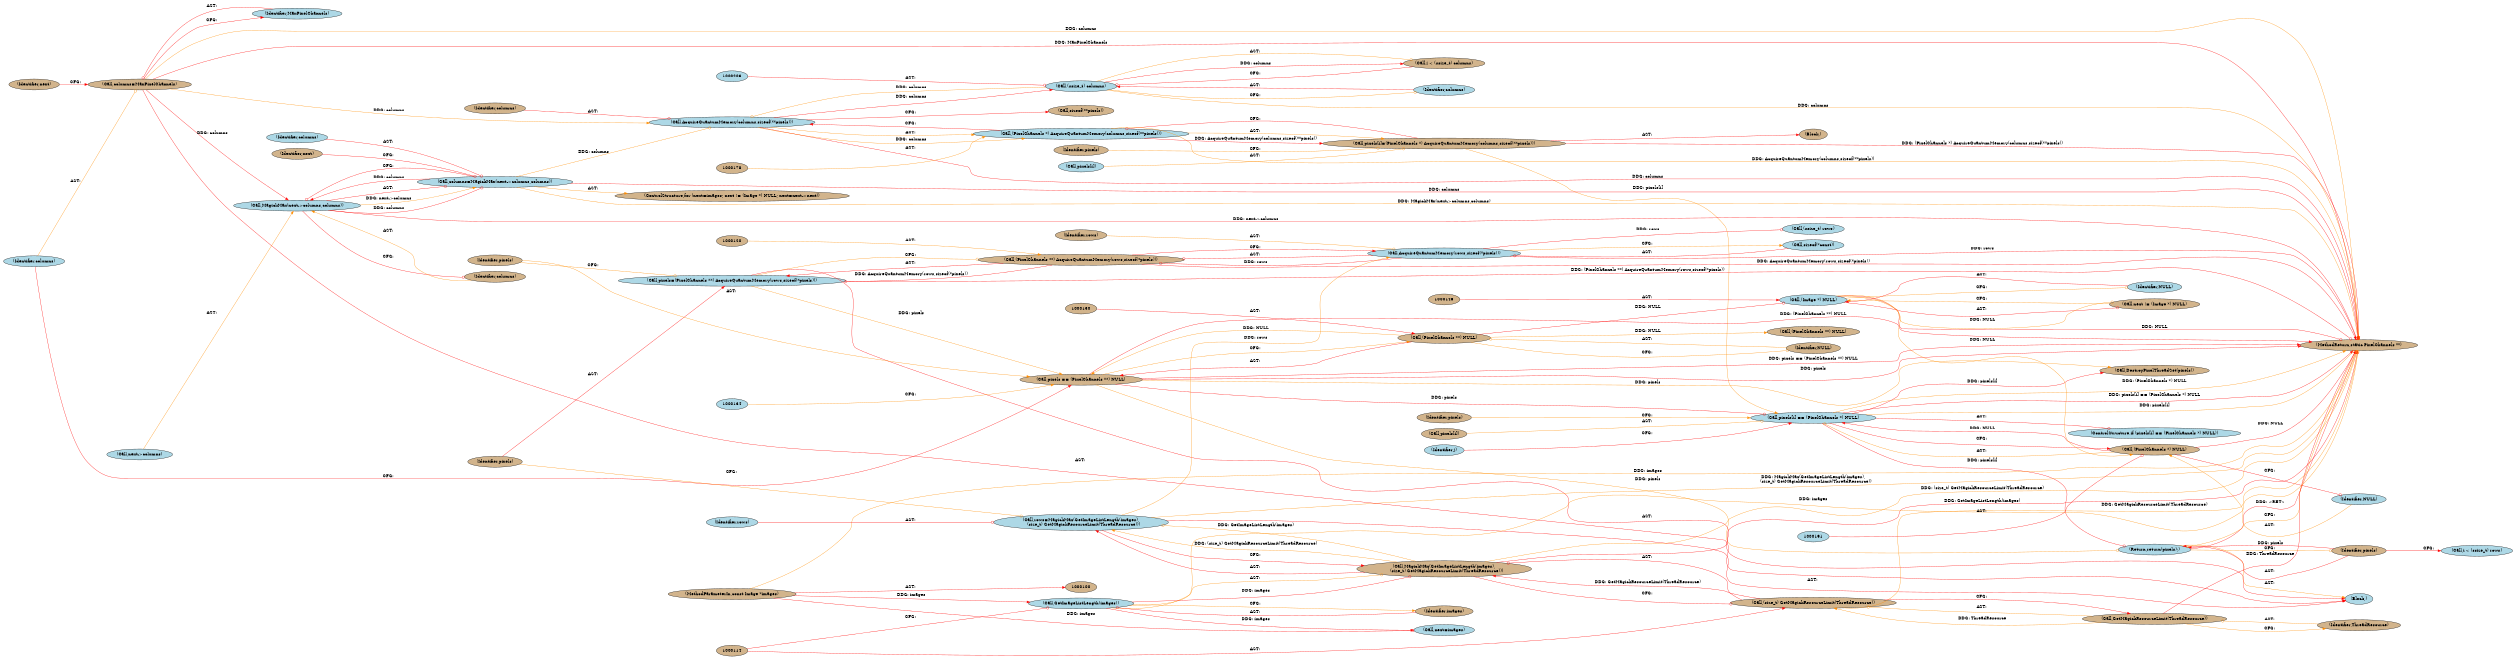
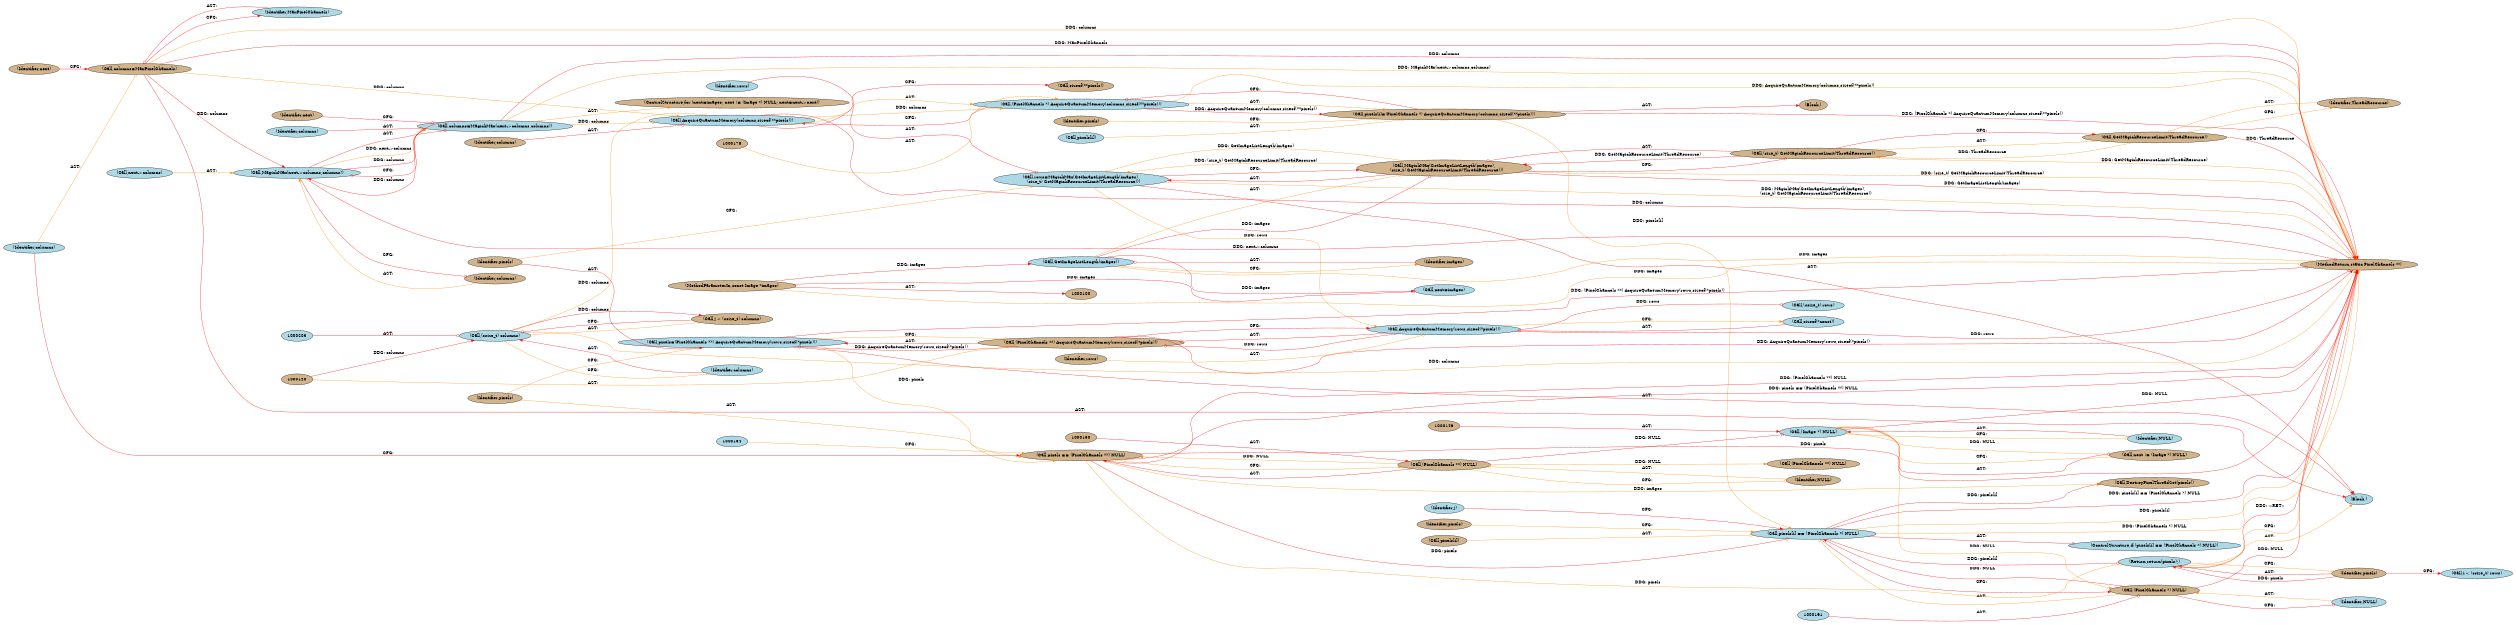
edge "(Call,AcquireQuantumMemory(columns,sizeof(**pixels)))" -> "(Call,(ssize_t) columns)": now "1000120" -> "(Call,(ssize_t) columns)"
edge "(Call,pixels == (PixelChannels **) NULL)" -> "(Call,DestroyPixelThreadSet(pixels))": label "DDG: pixels" -> "DDG: images"
node "1000114": removed
